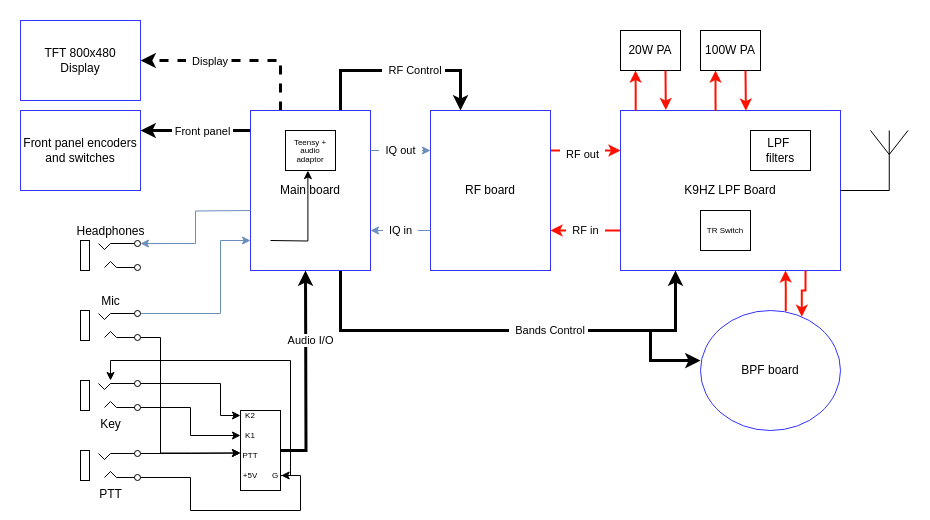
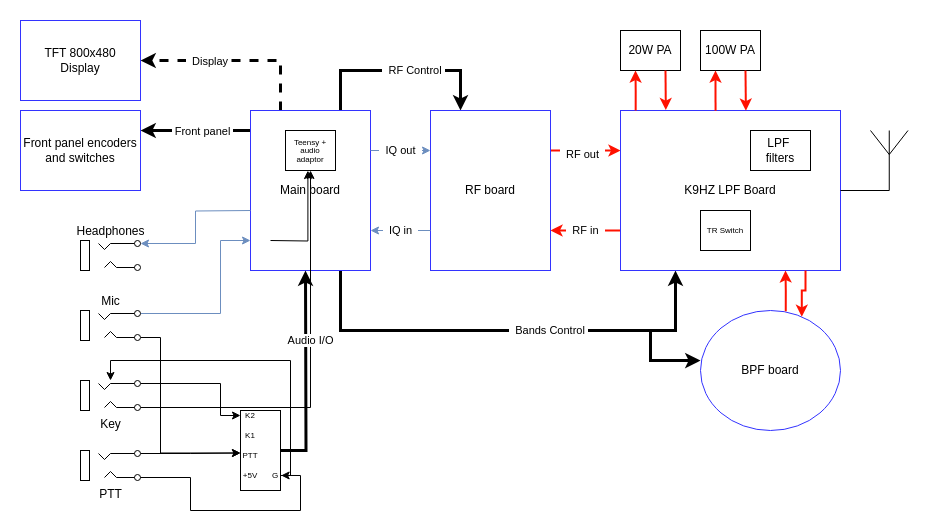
edge "Key" -> "K1": now "Key" -> "Teensy + audio adaptor"
